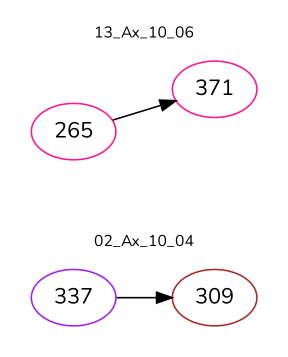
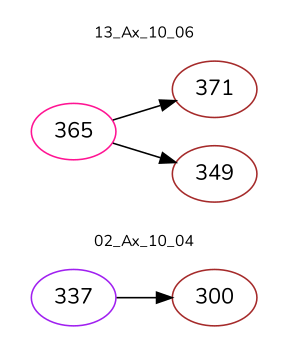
node "371": color deeppink -> brown
node "265": label "265" -> "365"
node "349": added
node "309": label "309" -> "300"
